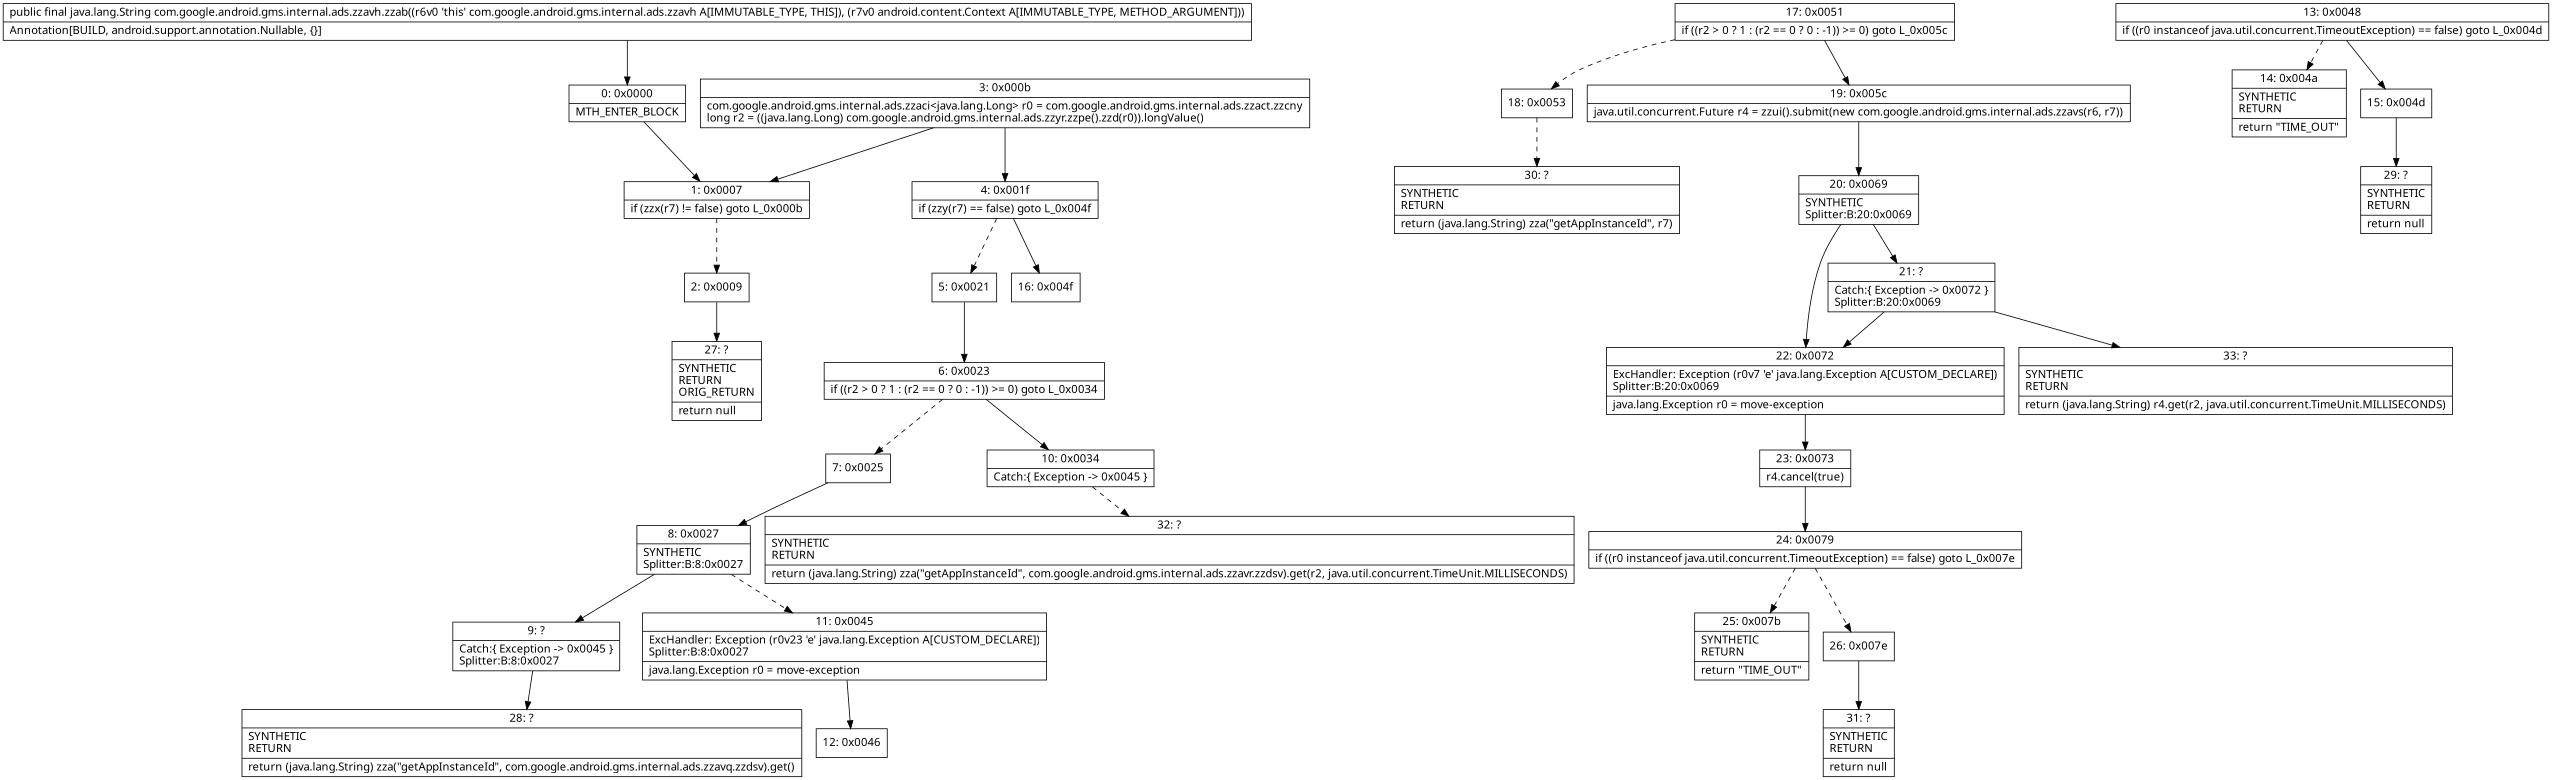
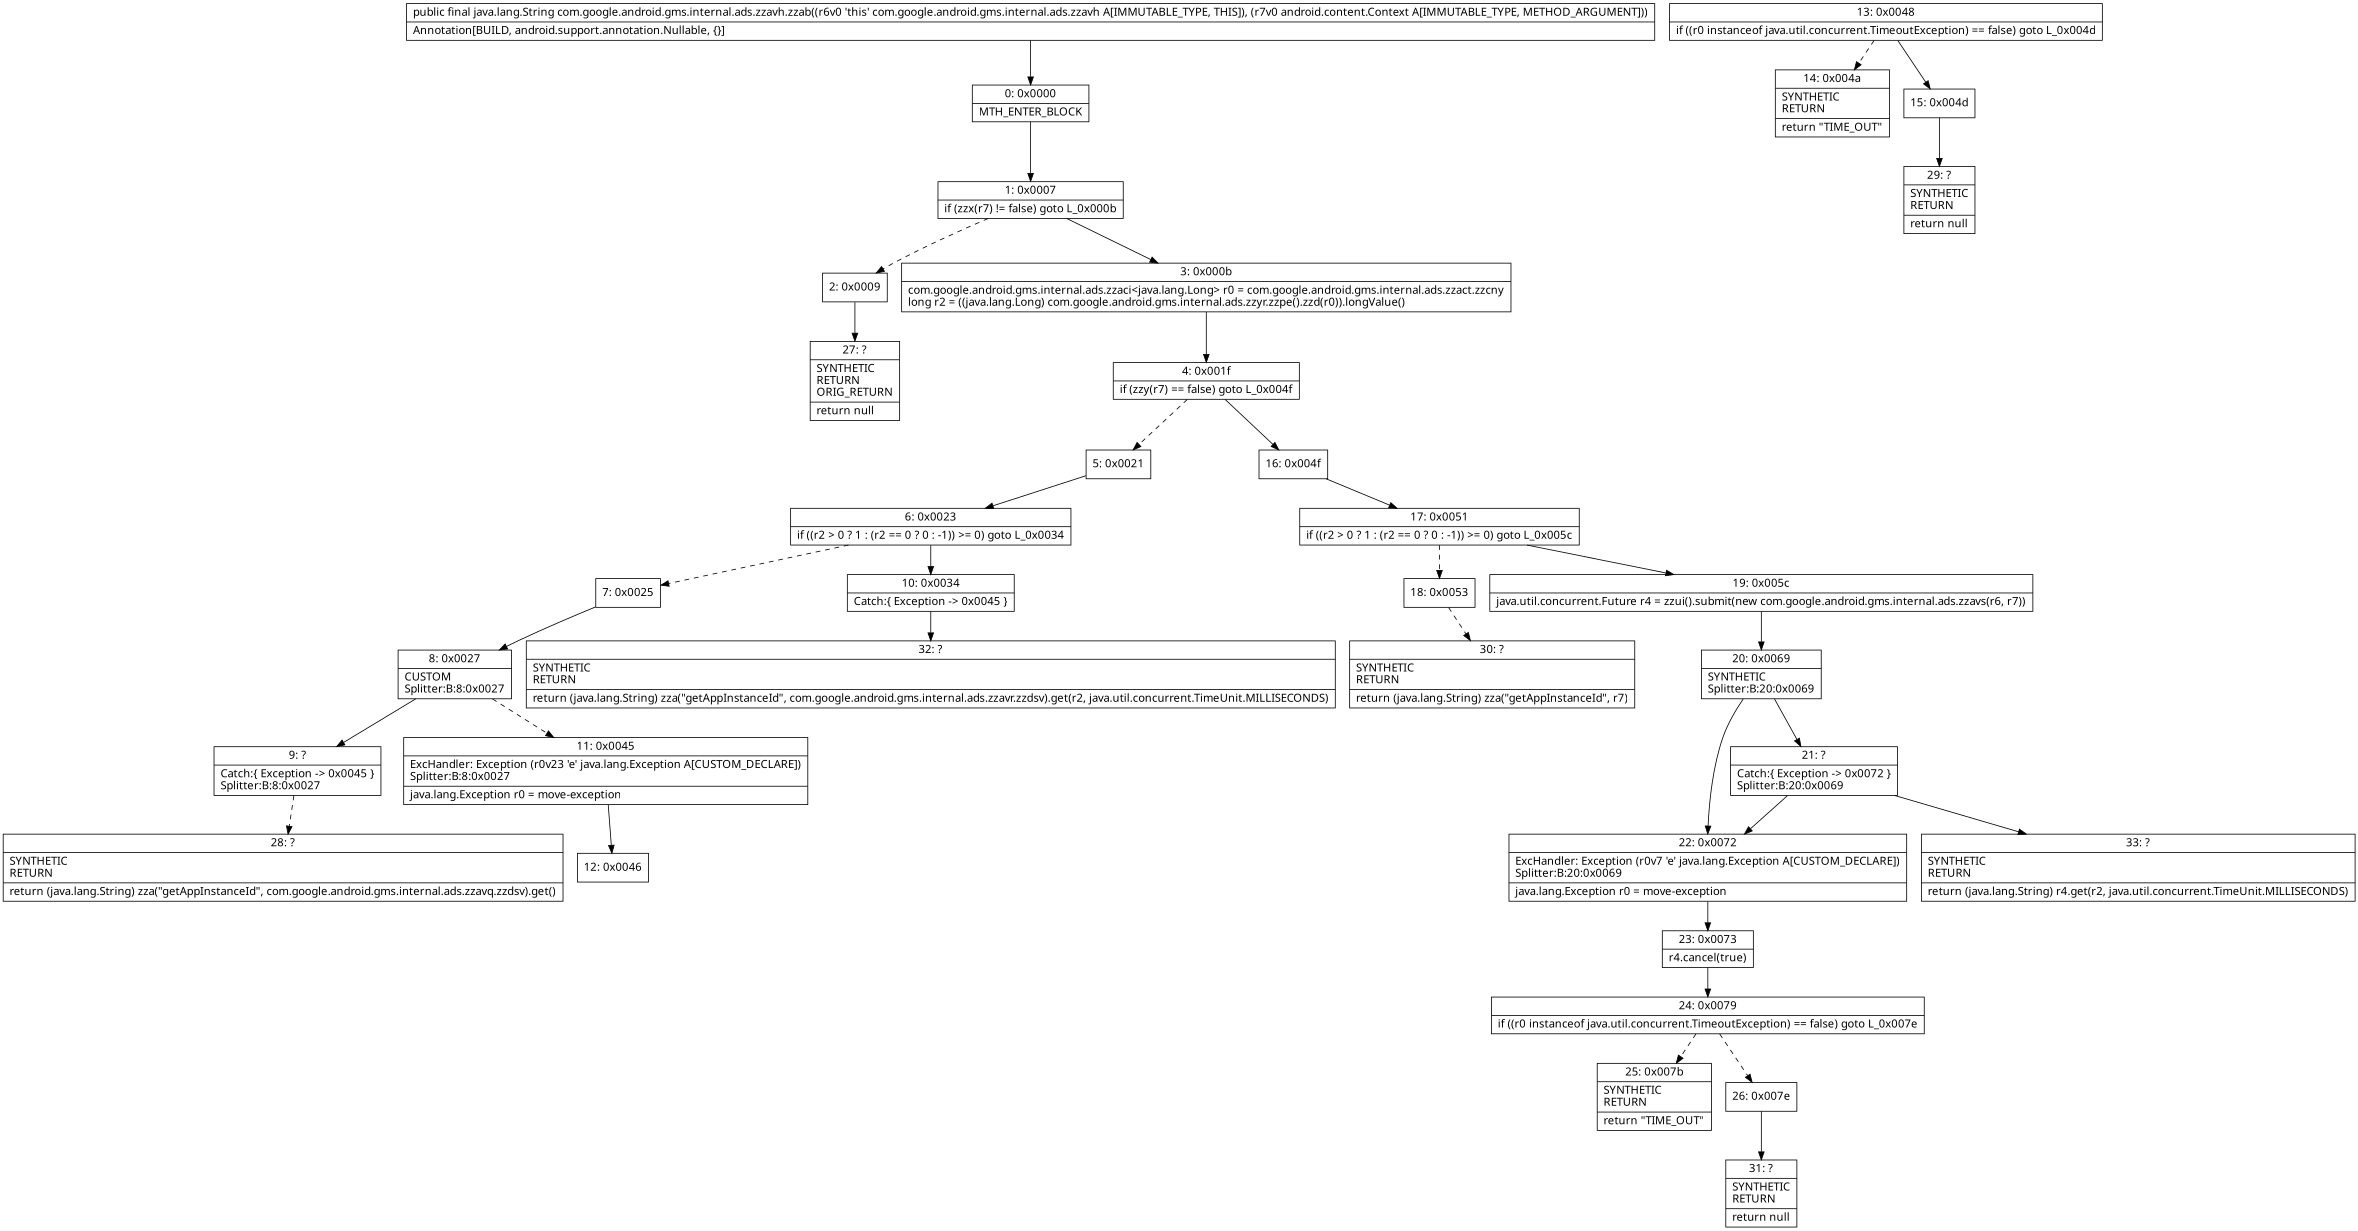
edge "3: 0x000b" -> "1: 0x0007": reversed
edge "16: 0x004f" -> "17: 0x0051": added
edge "10: 0x0034" -> "32: ?": style dashed -> solid
node "8: 0x0027": text "SYNTHETIC" -> "CUSTOM"
edge "9: ?" -> "28: ?": style solid -> dashed
